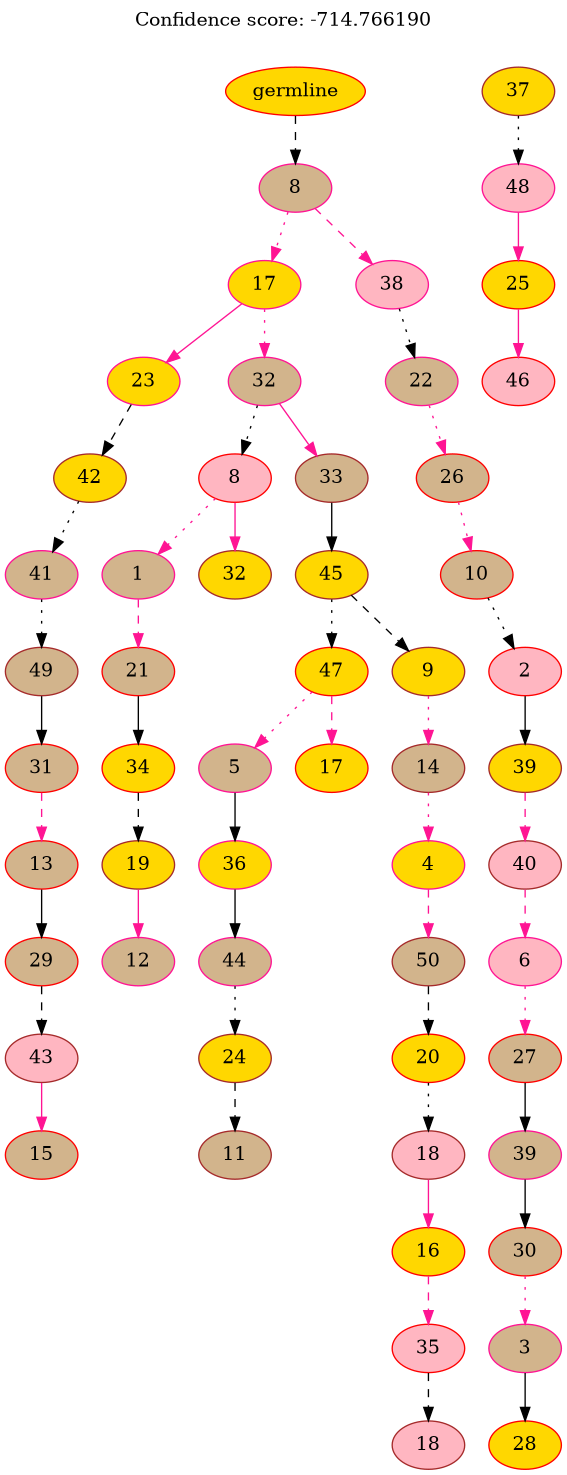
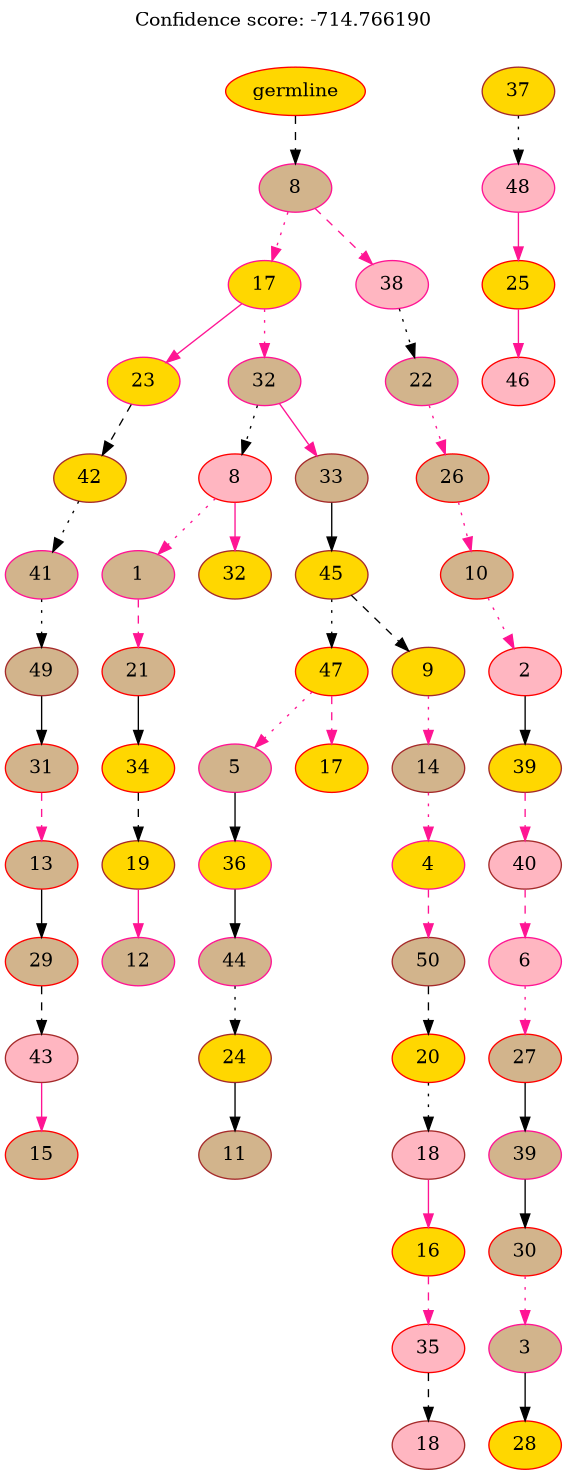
edge "10" -> "2": color black -> deeppink
edge "24" -> "11": style dashed -> solid
